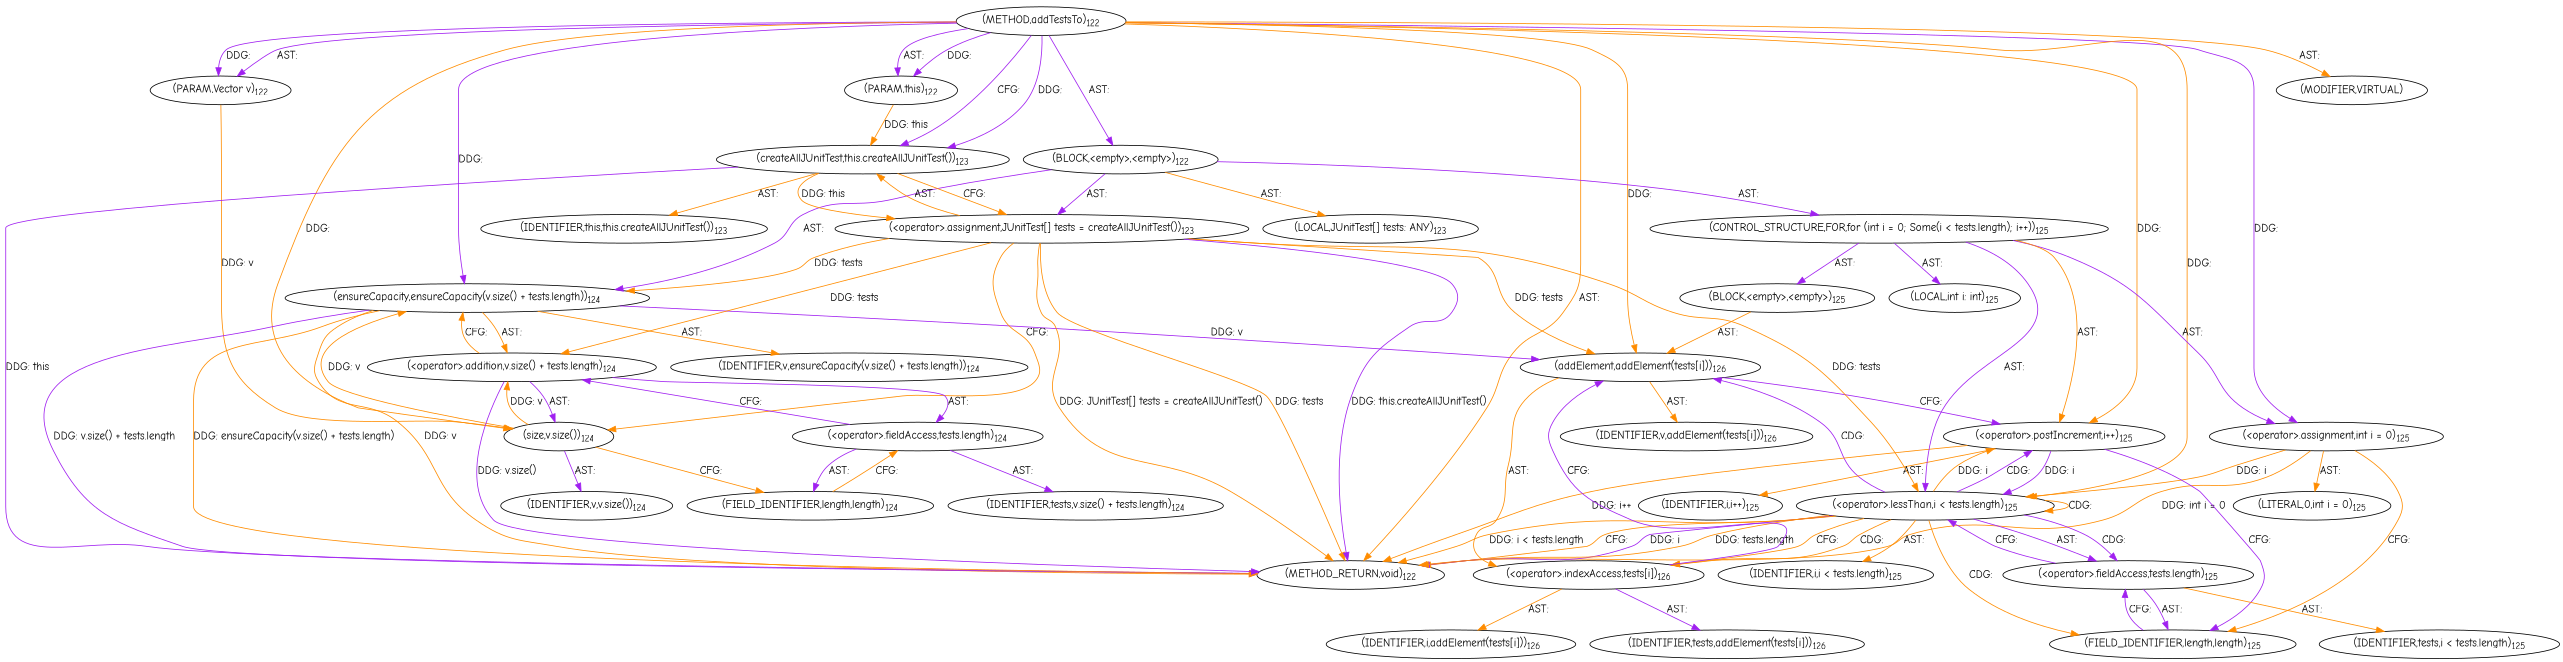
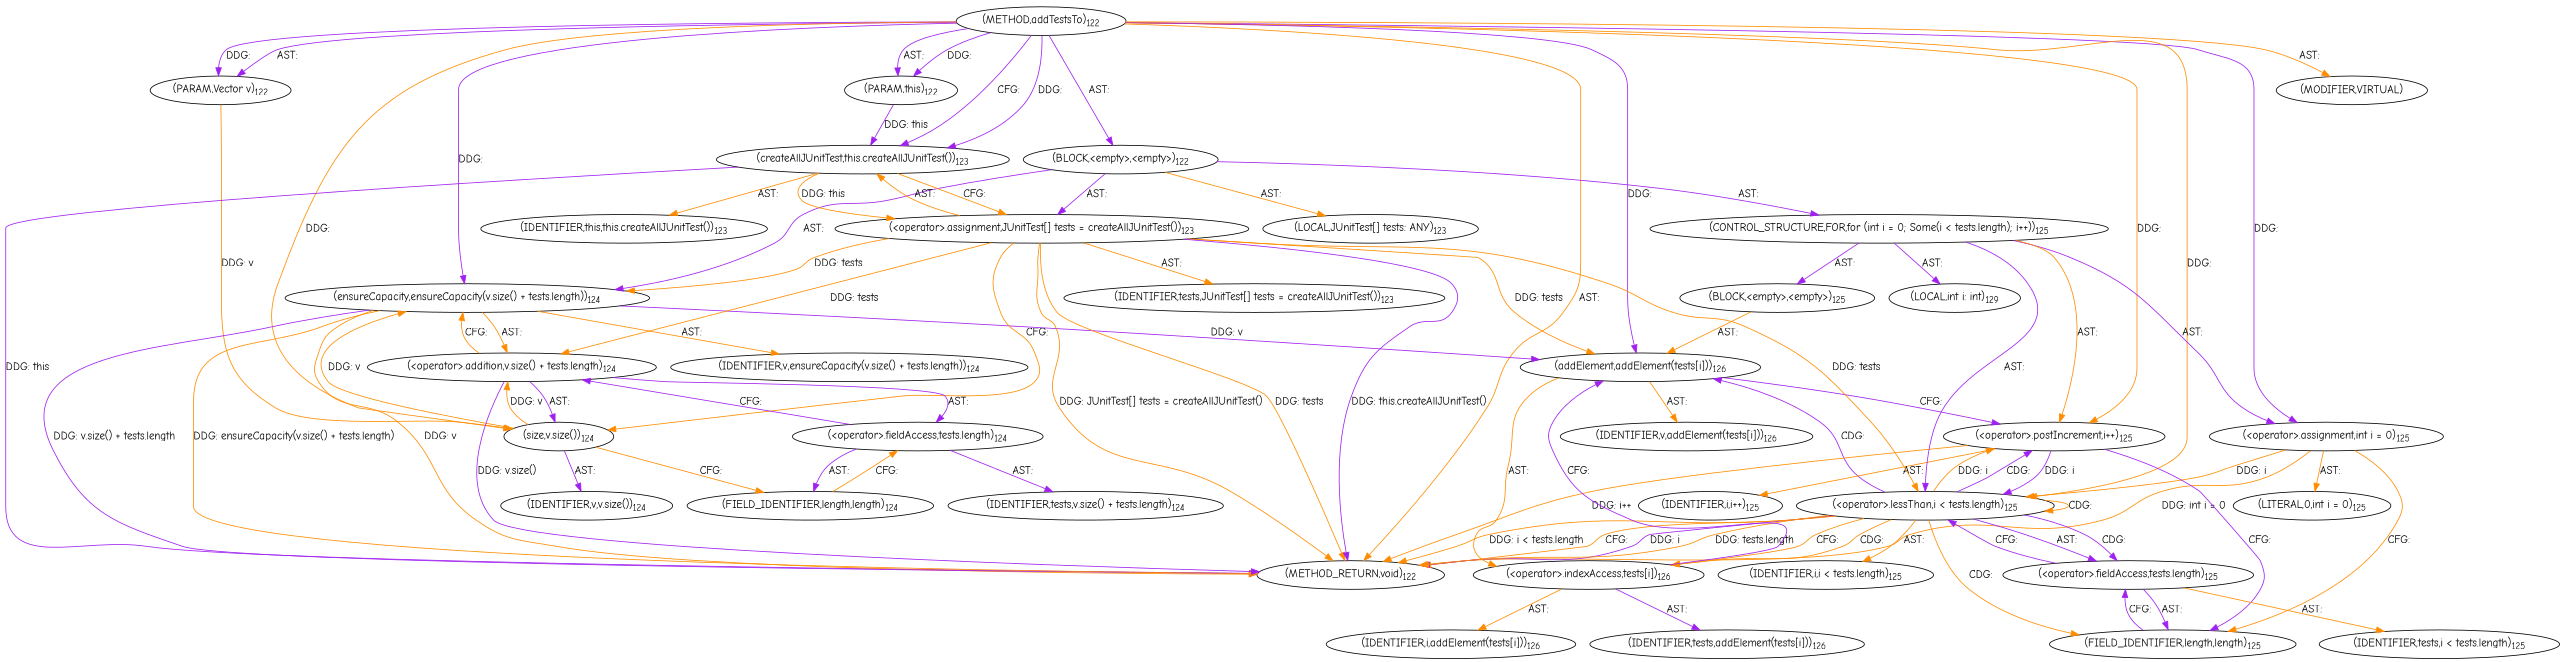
edge "(METHOD,addTestsTo)" -> "(addElement,addElement(tests[i]))": color darkorange -> purple
edge "(PARAM,this)" -> "(createAllJUnitTest,this.createAllJUnitTest())": color darkorange -> purple
node "(LOCAL,int i: int)": text "125" -> "129"
node "(IDENTIFIER,tests,JUnitTest[] tests = createAllJUnitTest())": added
